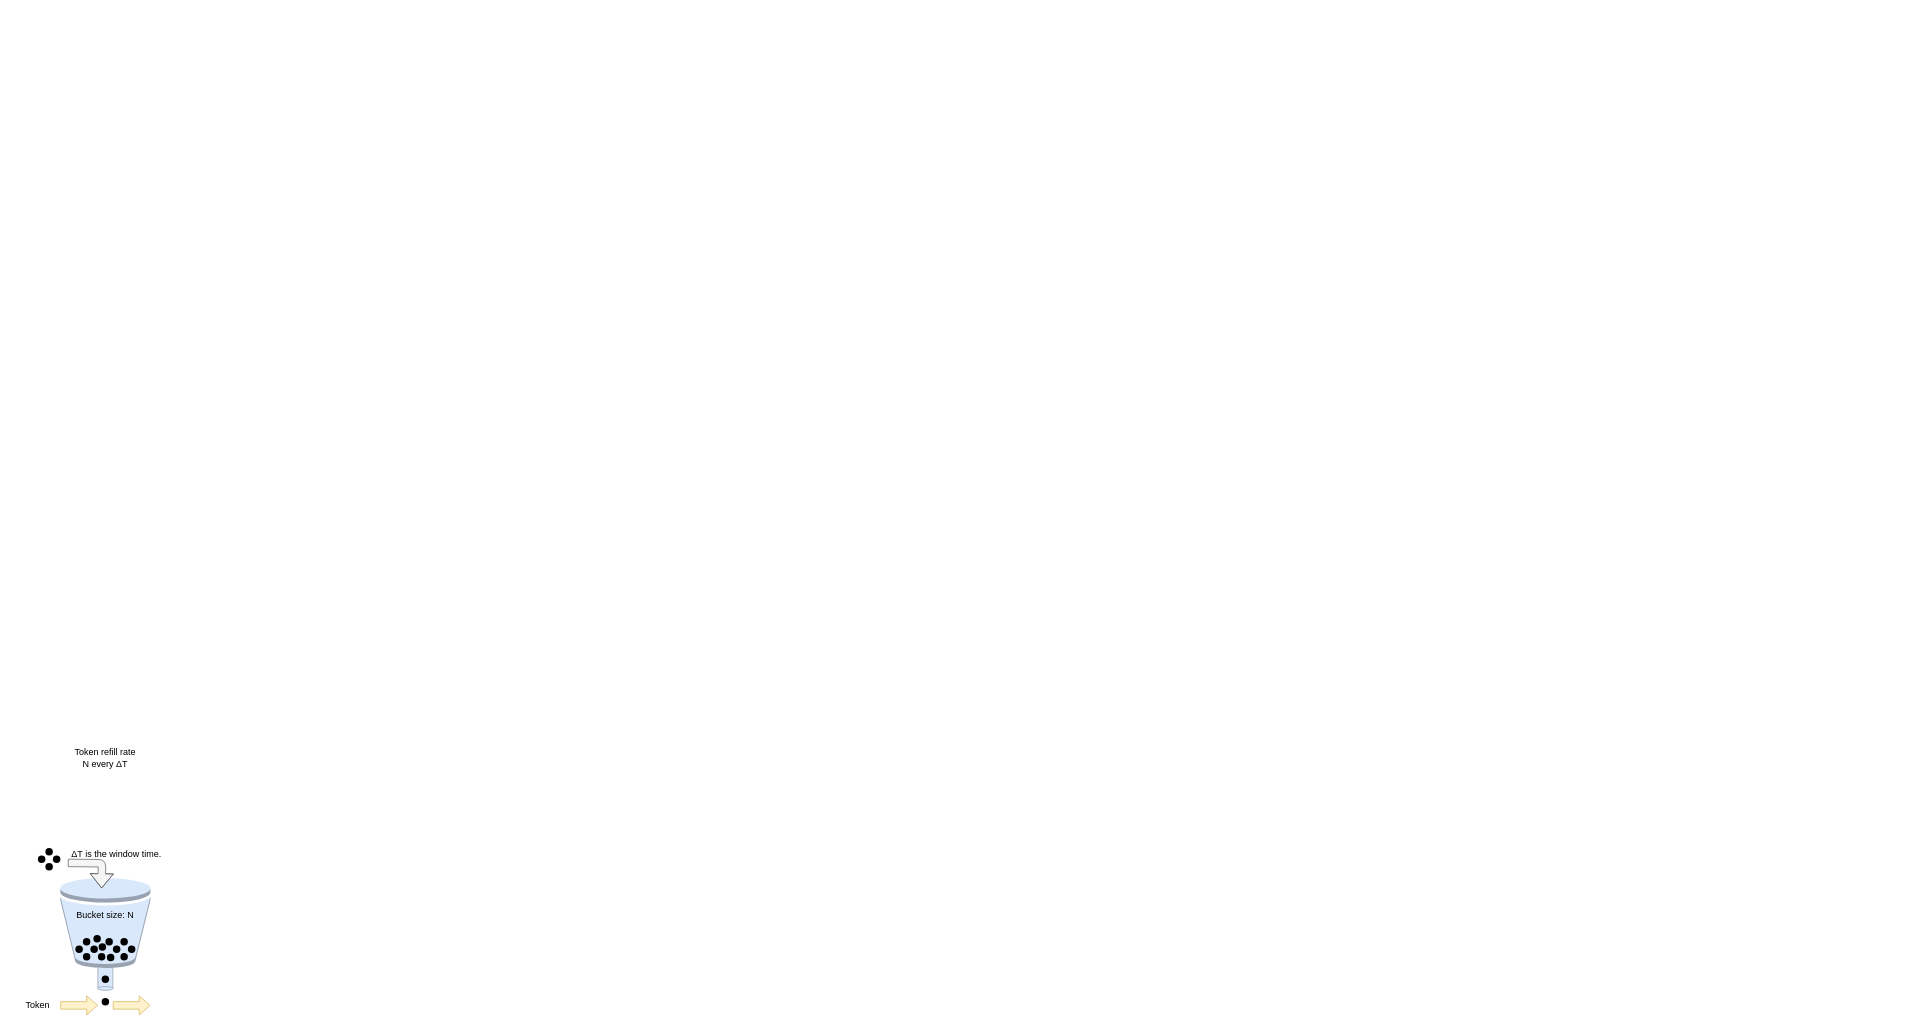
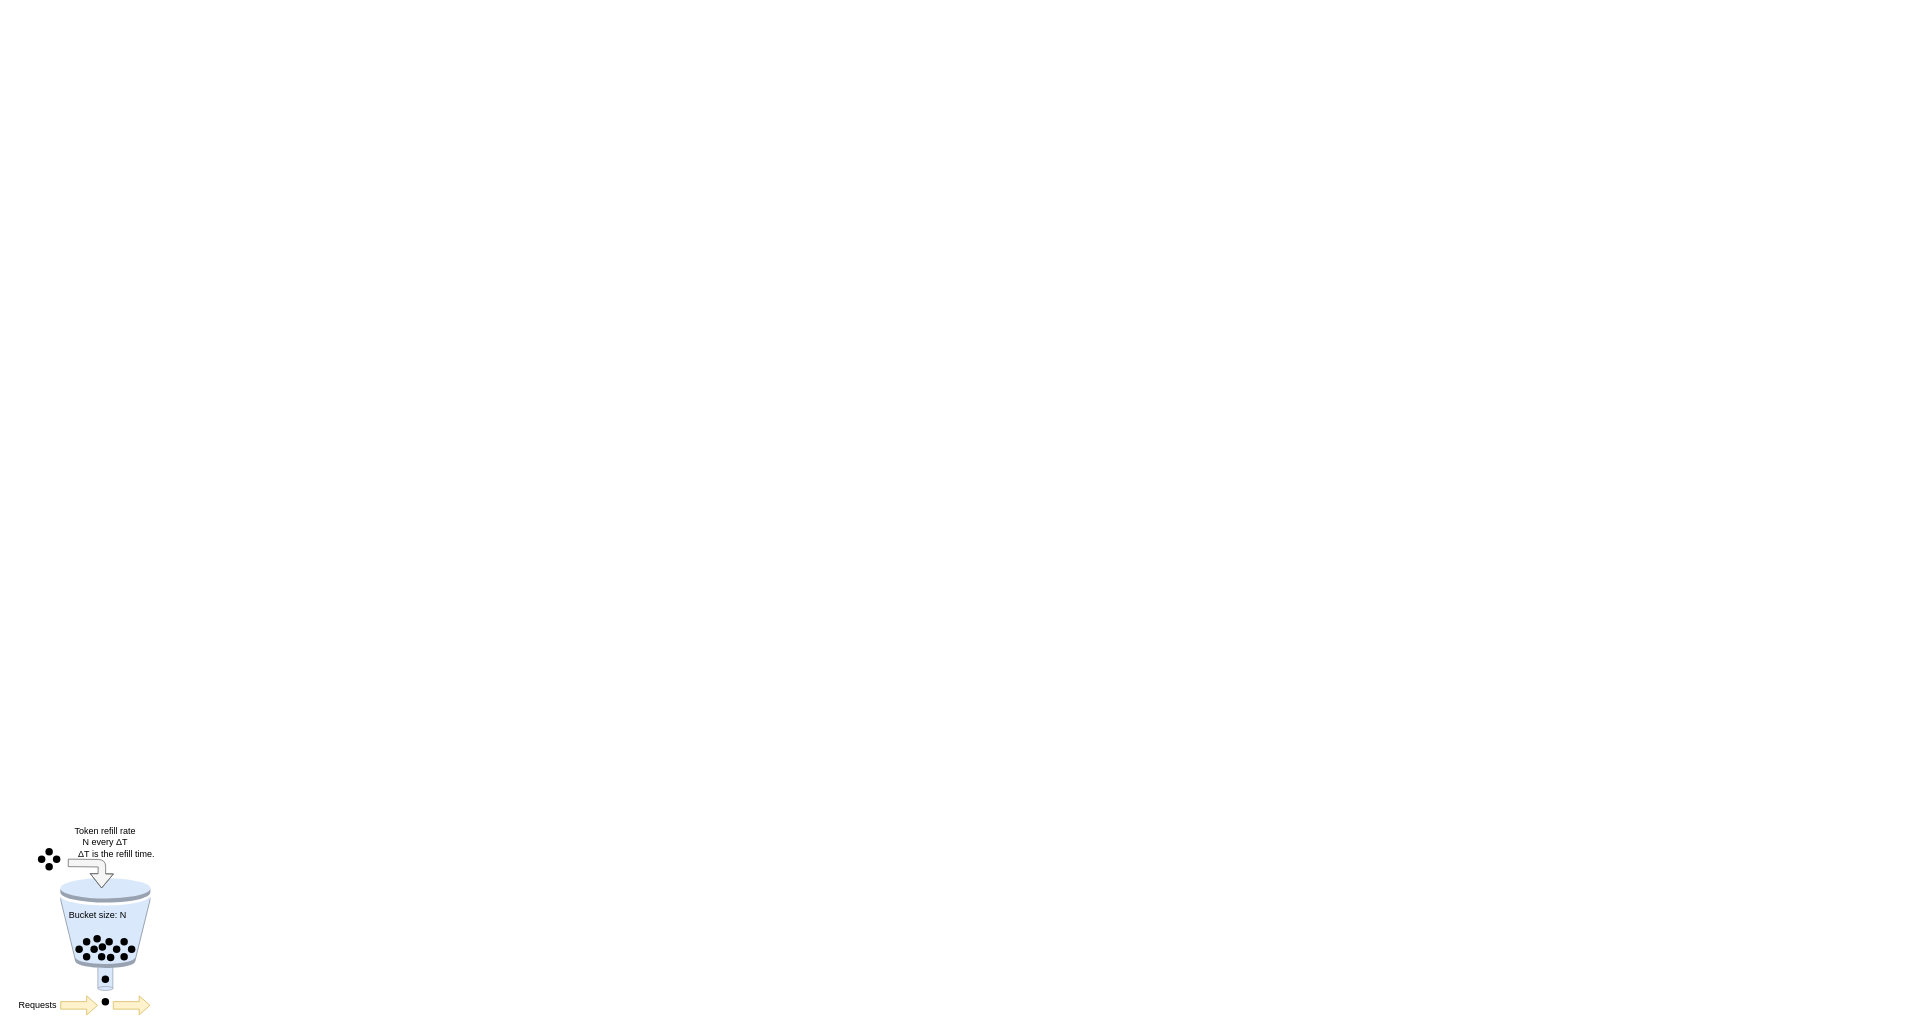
node "Token refill rate N every ΔT": moved (105, 758) -> (105, 837)
node "ΔT is the window time.": label "ΔT is the window time." -> "ΔT is the refill time."
node "Bucket size: N": moved (105, 915) -> (98, 915)
node "Token": label "Token" -> "Requests"
